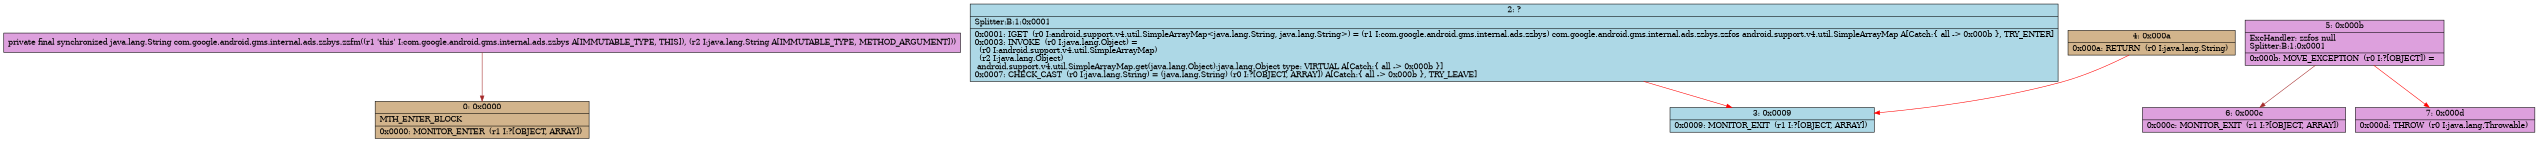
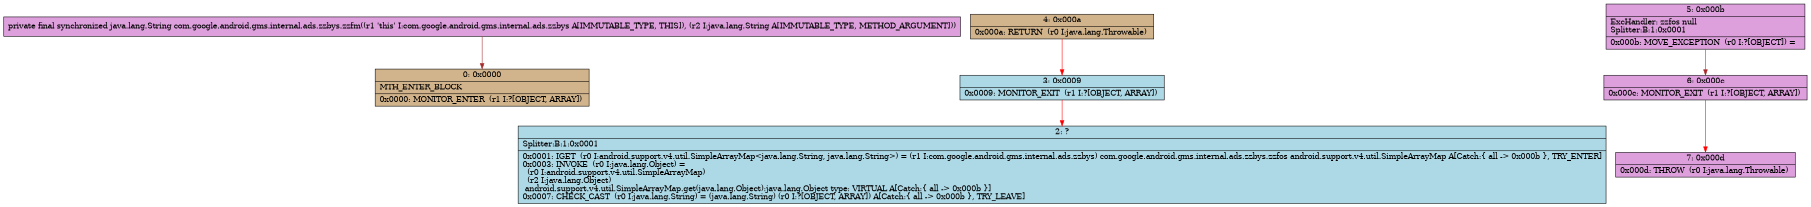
node "4: 0x000a": text "0x000a: RETURN  (r0 I:java.lang.String)" -> "0x000a: RETURN  (r0 I:java.lang.Throwable)"
edge "5: 0x000b" -> "7: 0x000d": now "6: 0x000c" -> "7: 0x000d"
edge "2: ?" -> "3: 0x0009": reversed
